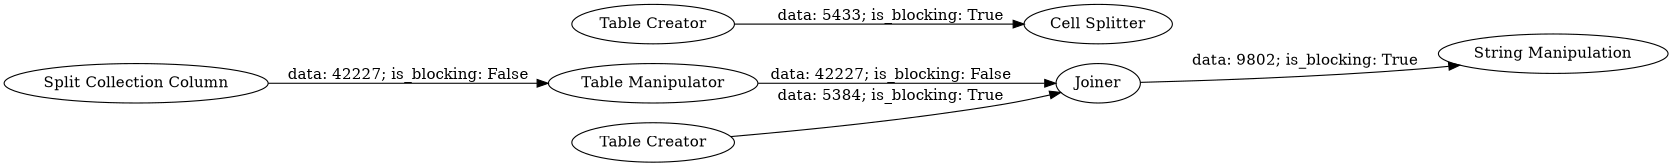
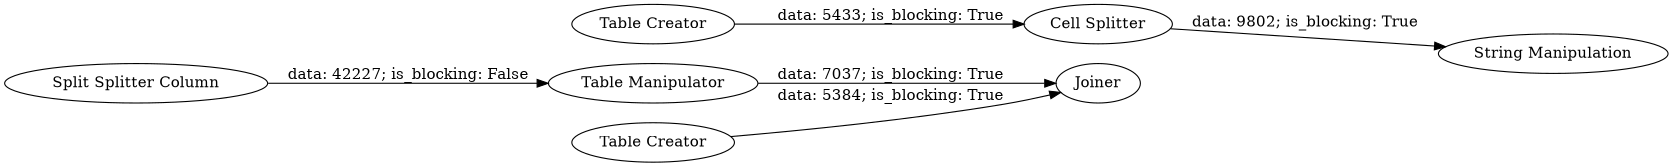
edge "Table Manipulator" -> "Joiner": label "data: 42227; is_blocking: False" -> "data: 7037; is_blocking: True"
edge "Joiner" -> "String Manipulation": now "Cell Splitter" -> "String Manipulation"
node "Split Collection Column": label "Split Collection Column" -> "Split Splitter Column"
